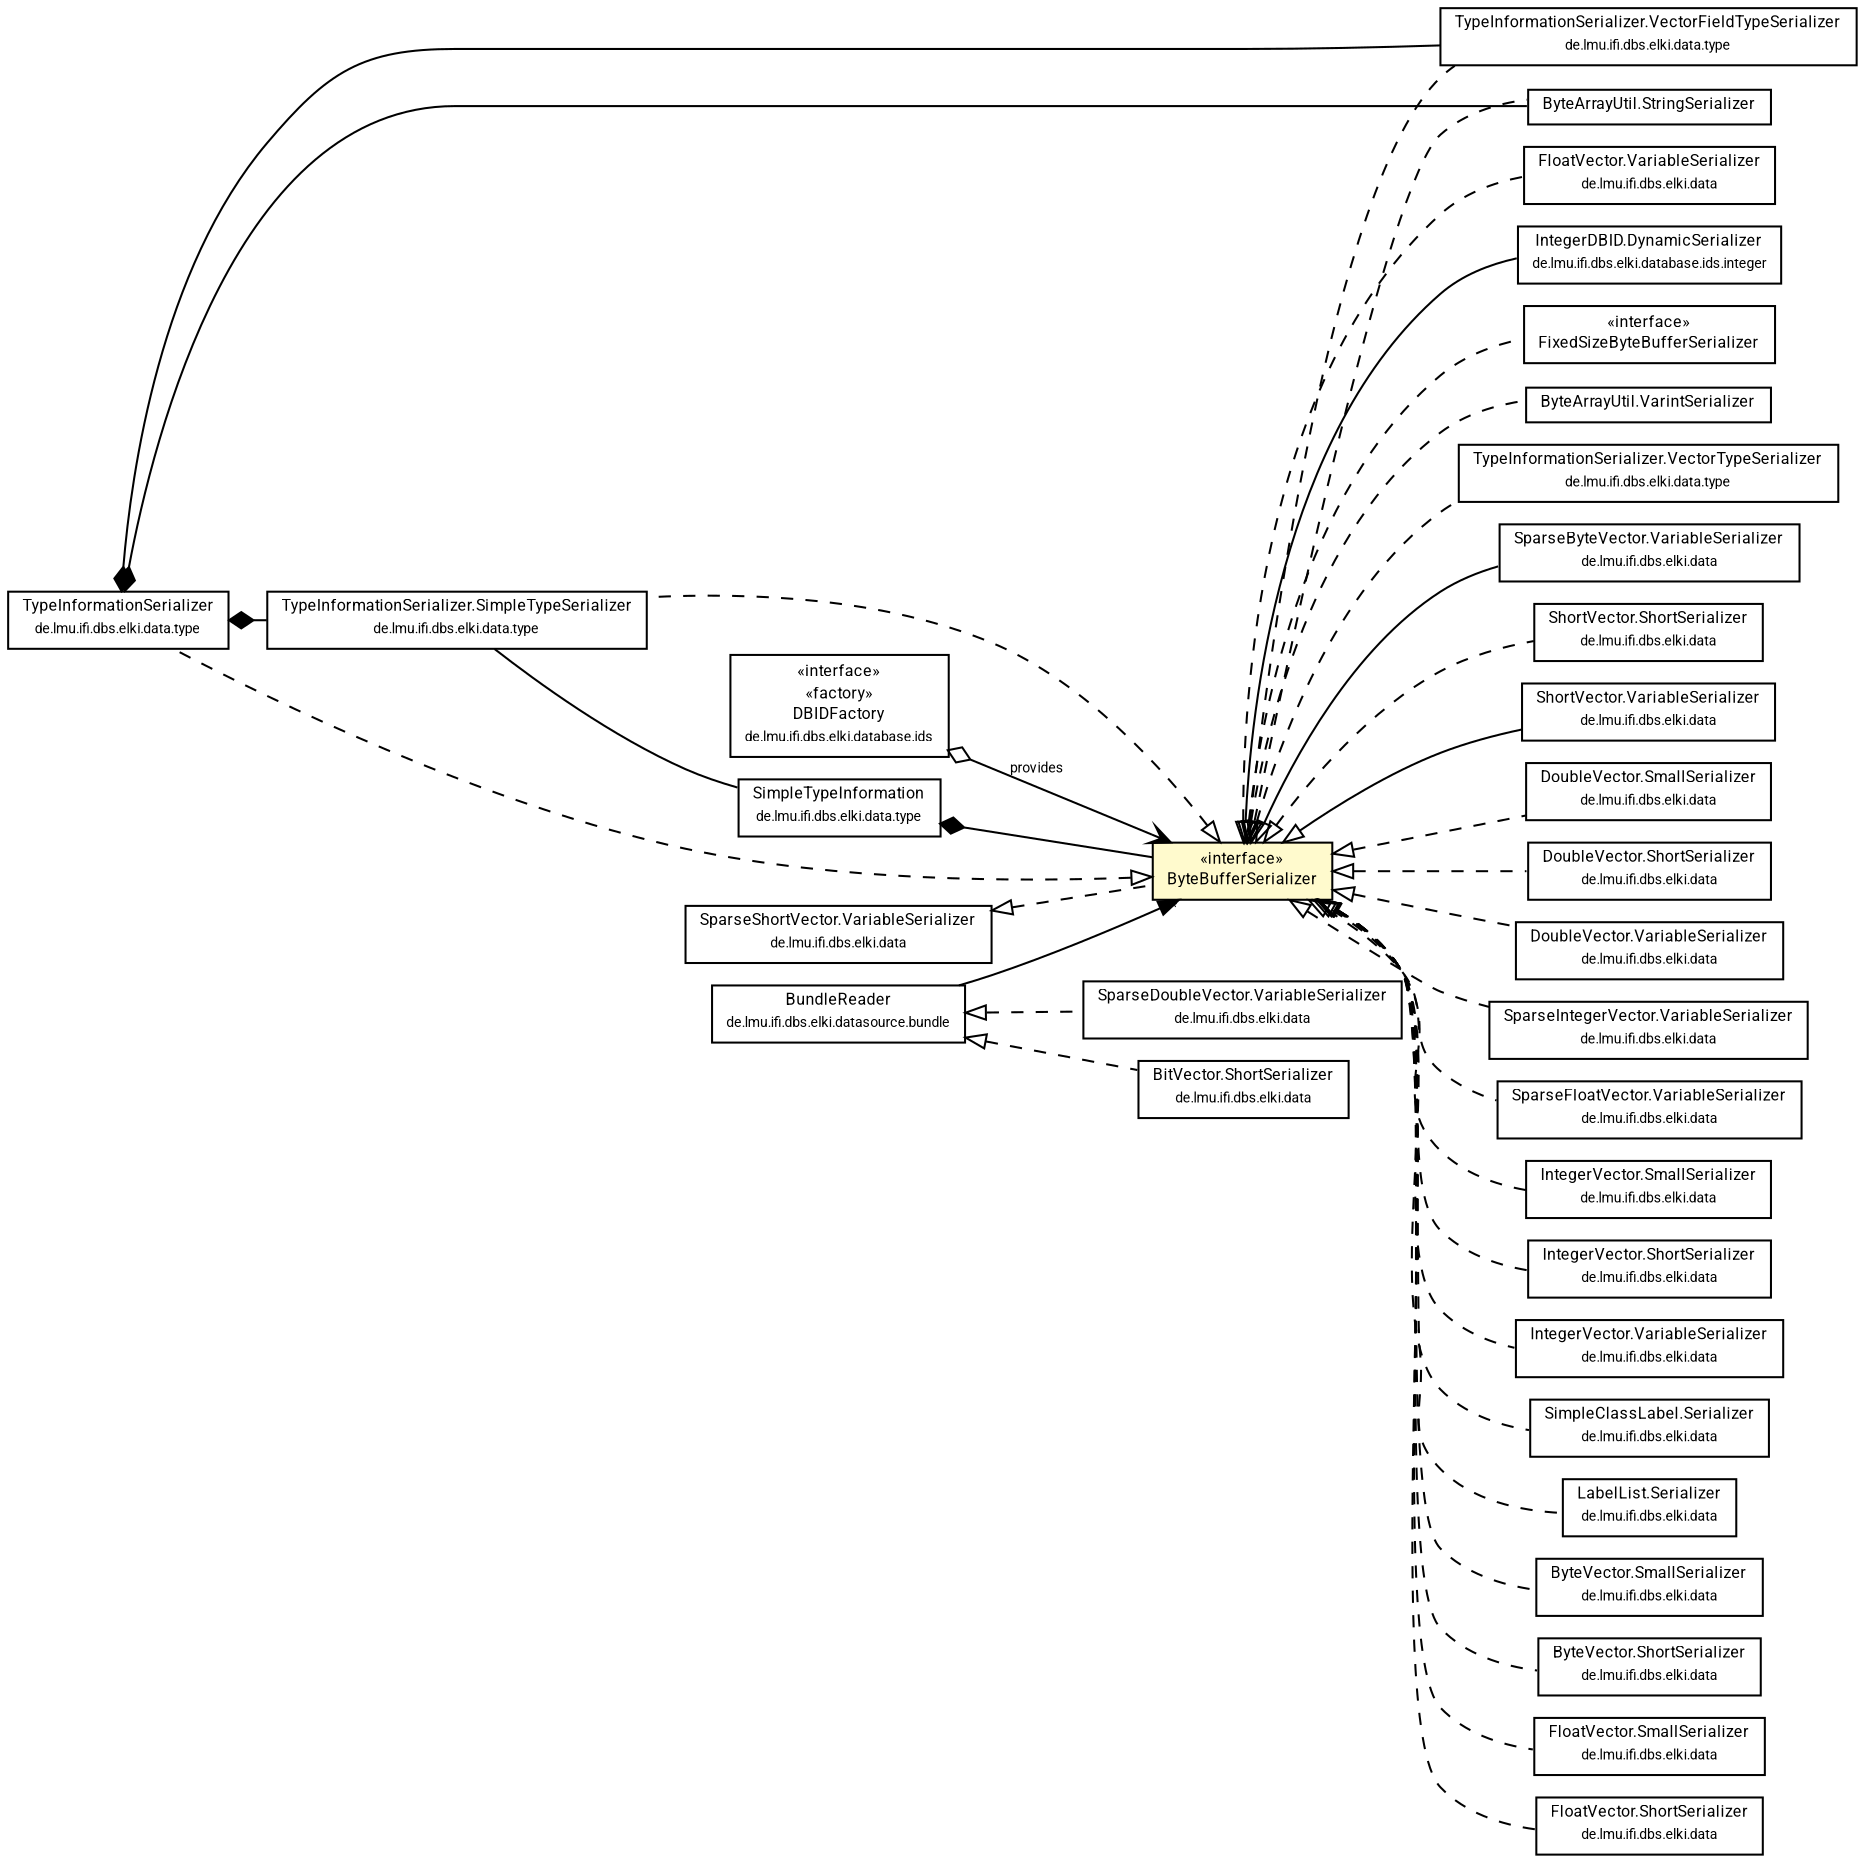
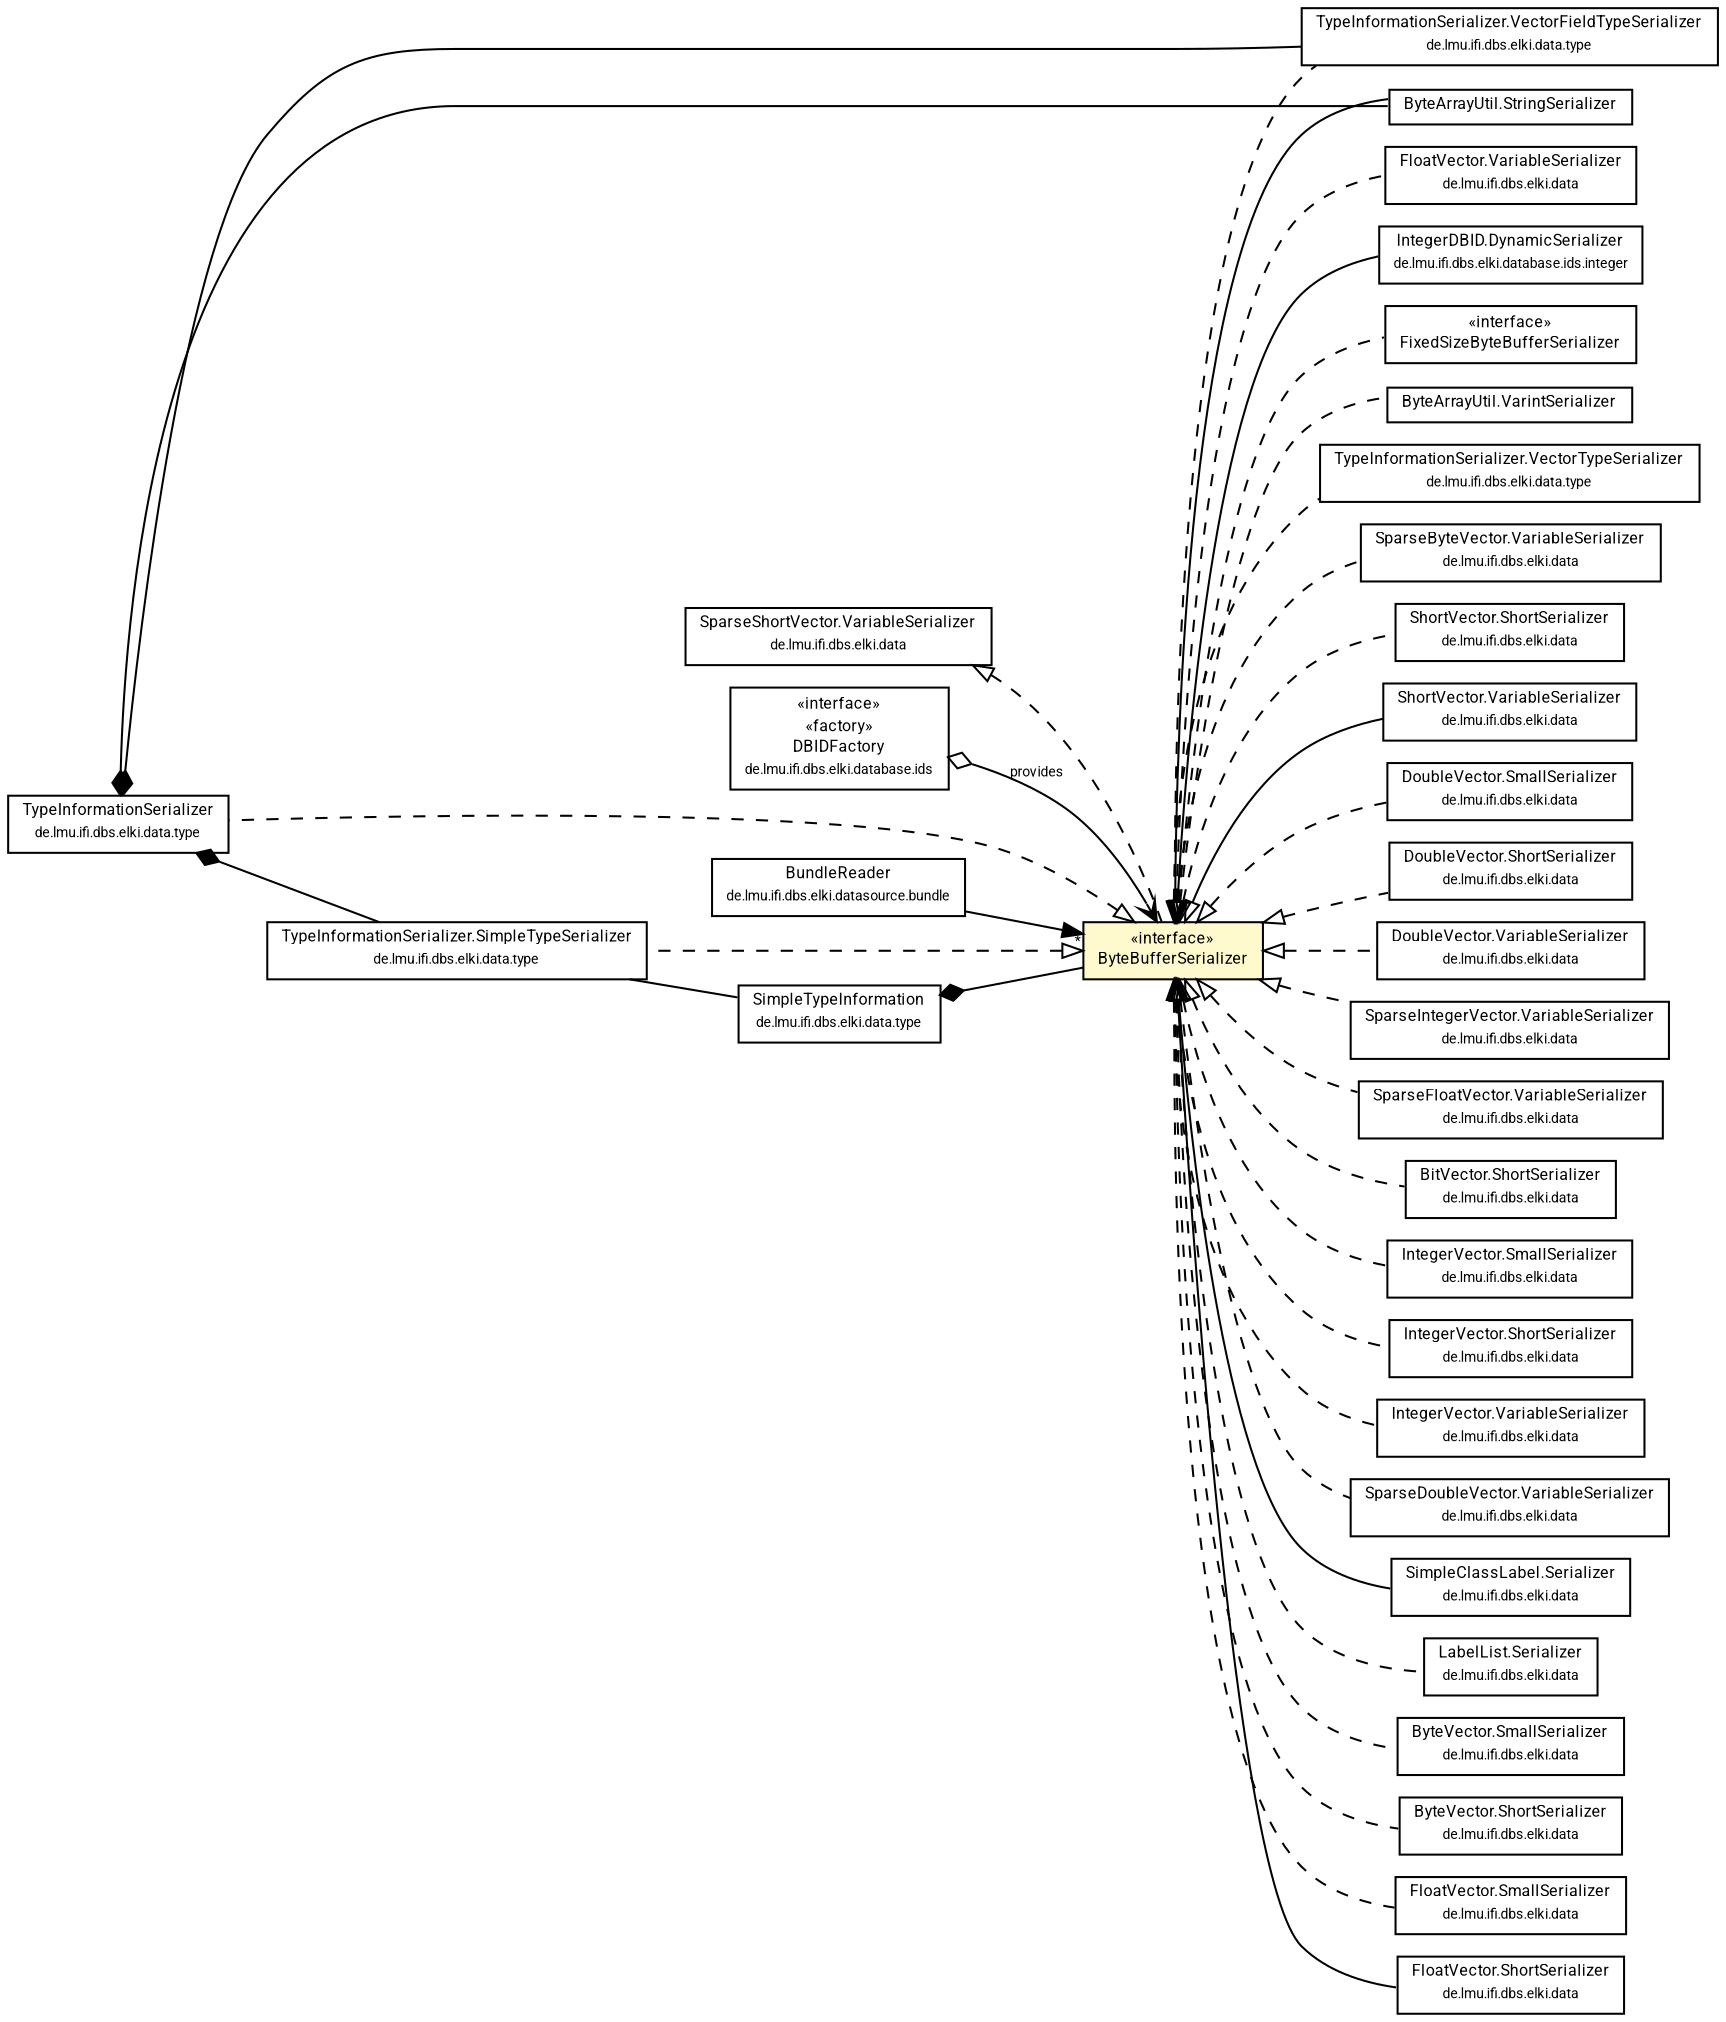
edge "ByteArrayUtil.StringSerializer" -> "ByteBufferSerializer": style dashed -> solid
edge "SparseByteVector.VariableSerializer" -> "ByteBufferSerializer": style solid -> dashed
edge "SparseDoubleVector.VariableSerializer" -> "BundleReader": now "SparseDoubleVector.VariableSerializer" -> "ByteBufferSerializer"
edge "BitVector.ShortSerializer" -> "BundleReader": now "BitVector.ShortSerializer" -> "ByteBufferSerializer"
edge "SimpleClassLabel.Serializer" -> "ByteBufferSerializer": style dashed -> solid
edge "FloatVector.ShortSerializer" -> "ByteBufferSerializer": style dashed -> solid
